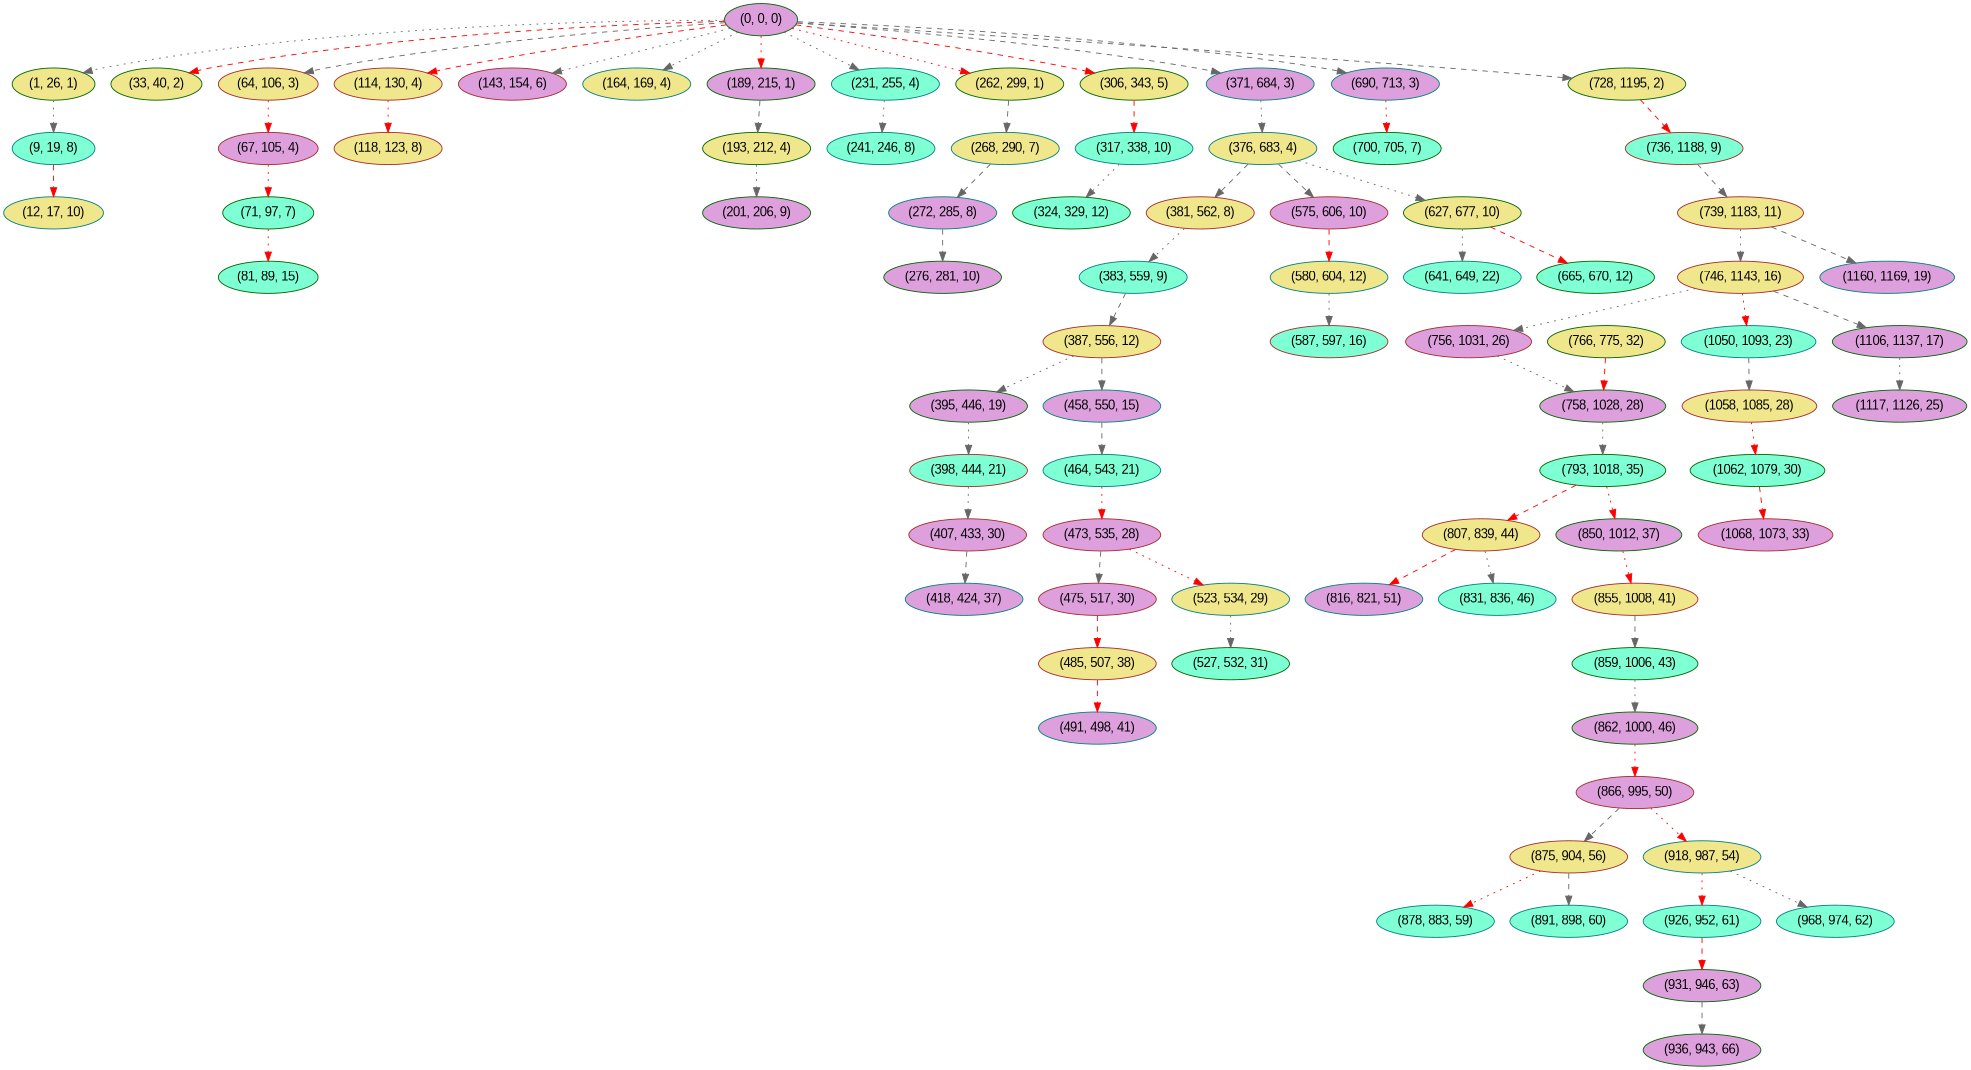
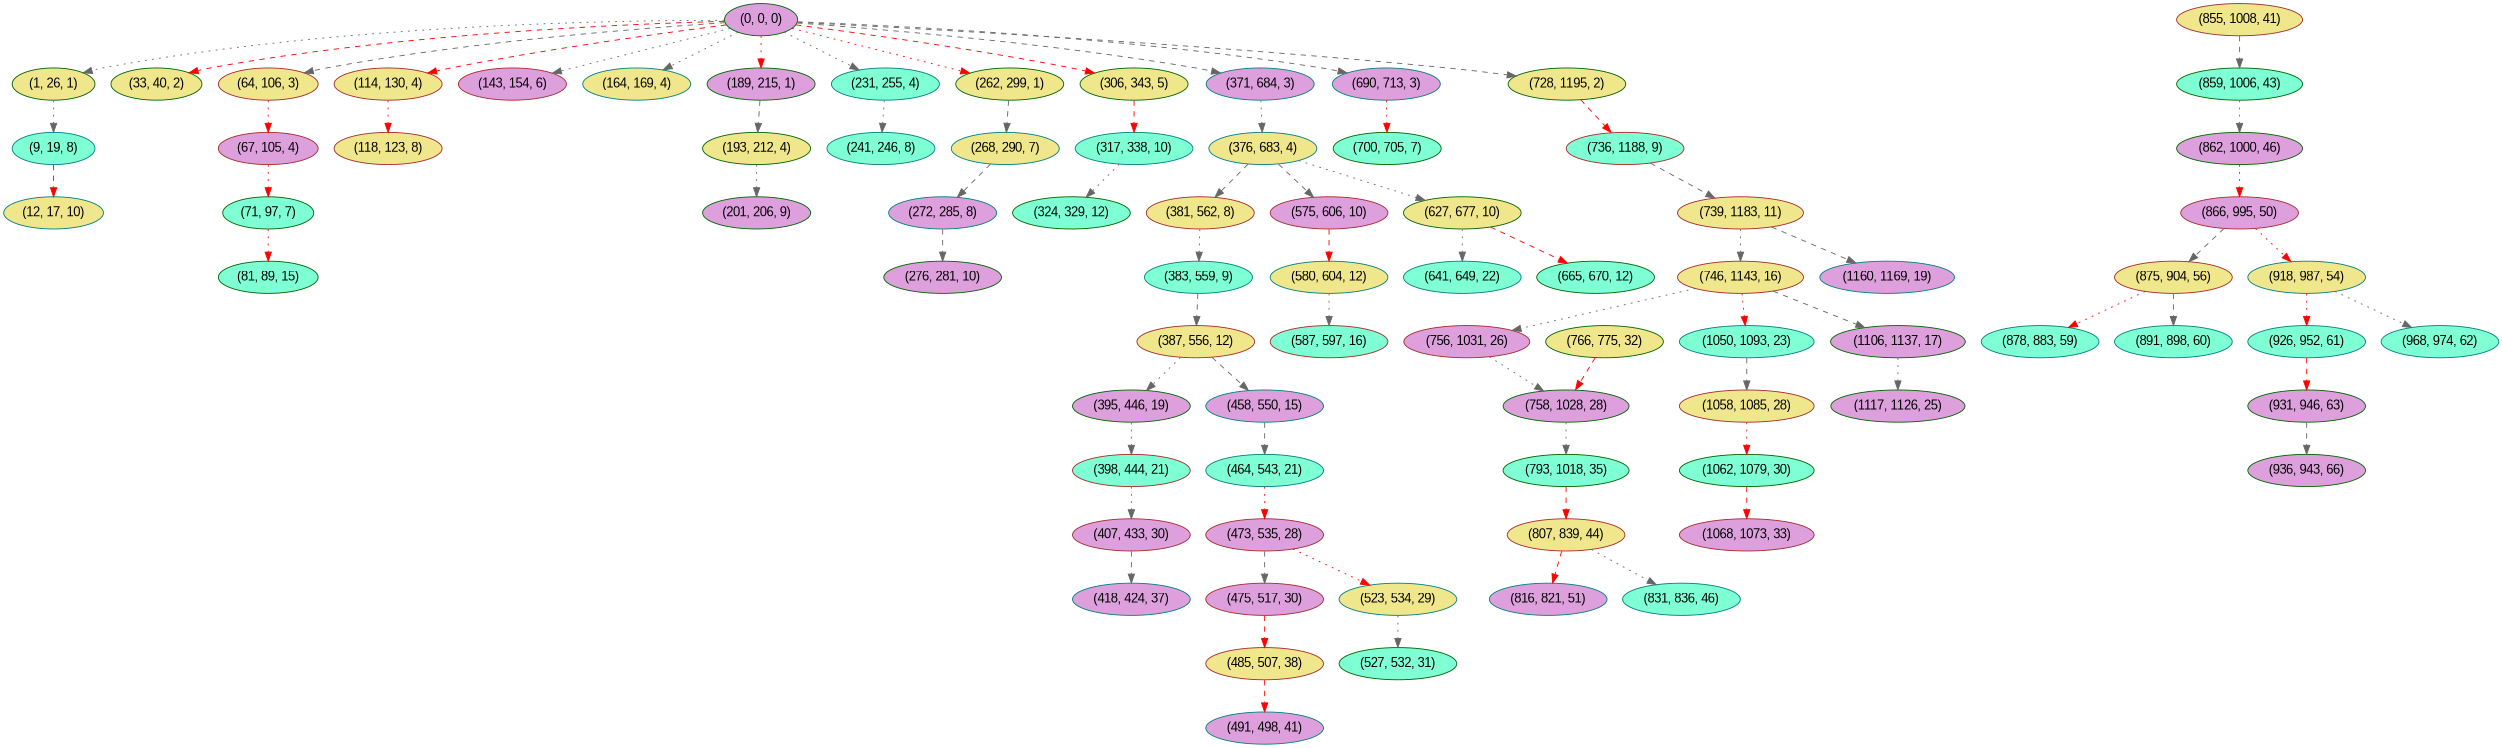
node "(850, 1012, 37)": removed
